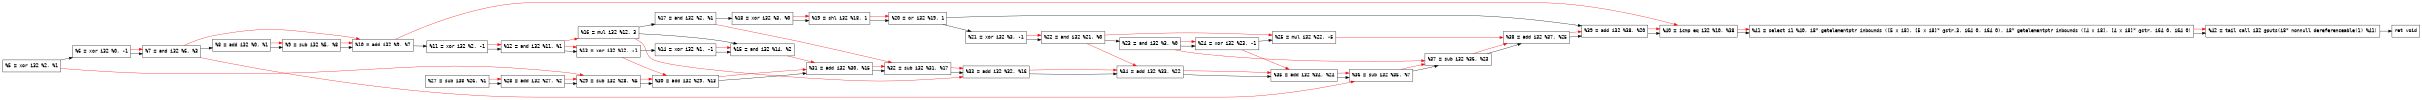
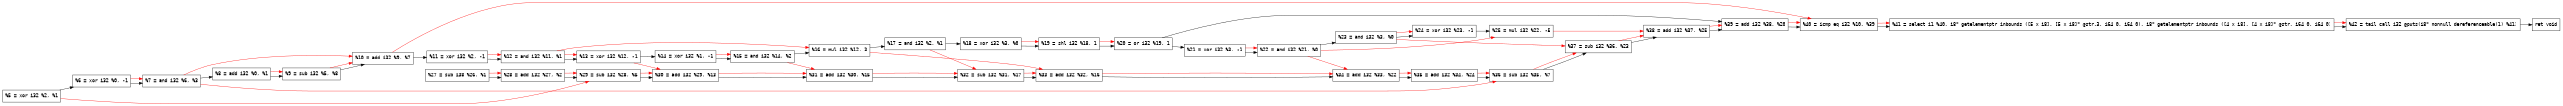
node "%40 = icmp eq i32 %10, %38": label "%40 = icmp eq i32 %10, %38" -> "%40 = icmp eq i32 %10, %39"
edge "%16 = mul i32 %12, 3" -> "%15 = and i32 %14, %2": reversed
edge "%24 = xor i32 %23, -1" -> "%35 = add i32 %34, %24": removed
